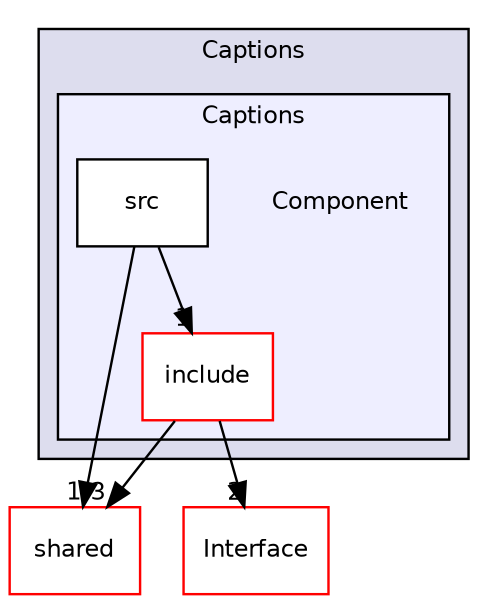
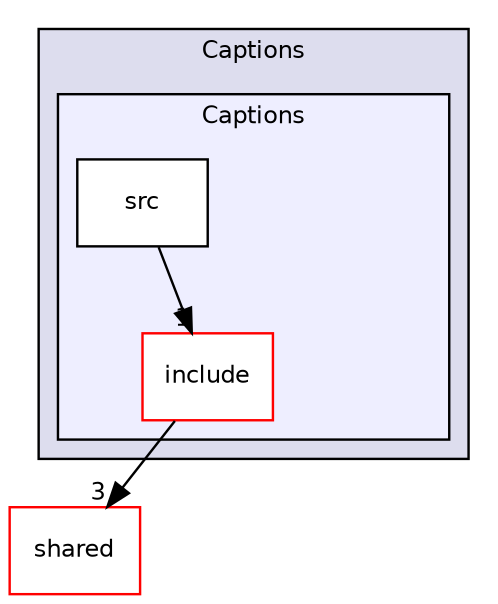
node "Component": removed
edge "src" -> "shared": removed
node "Interface": removed
